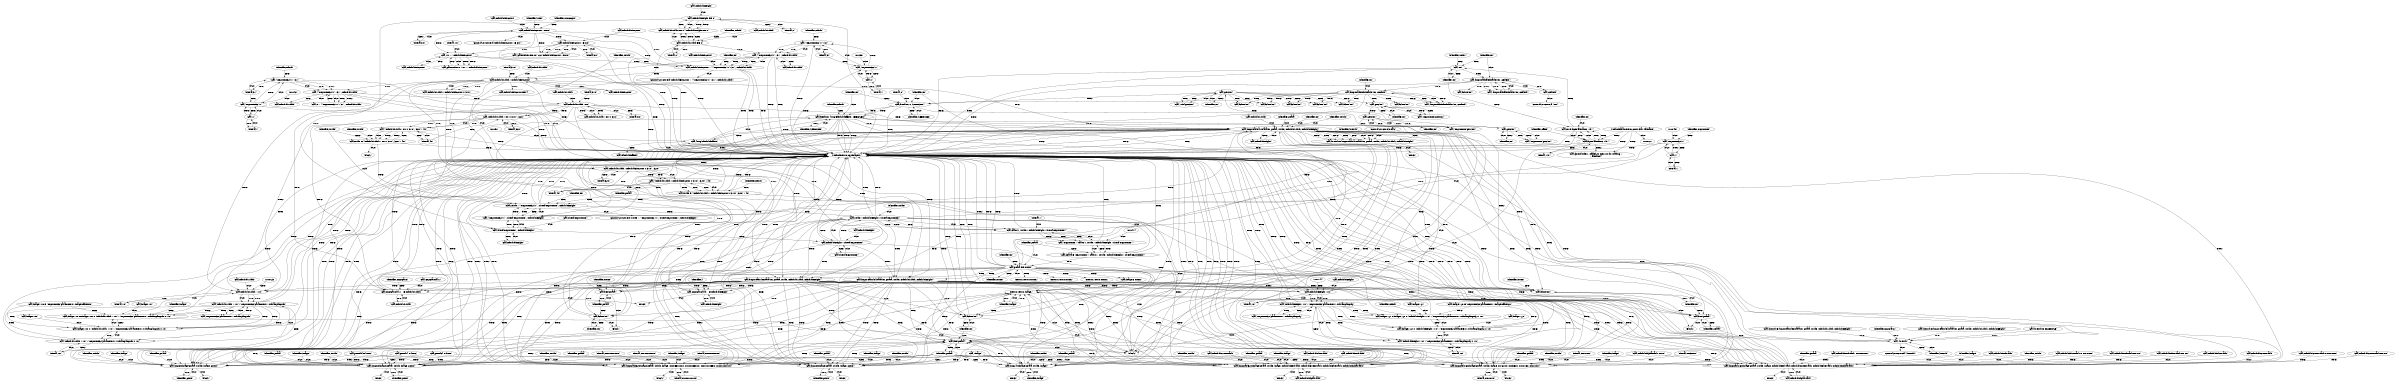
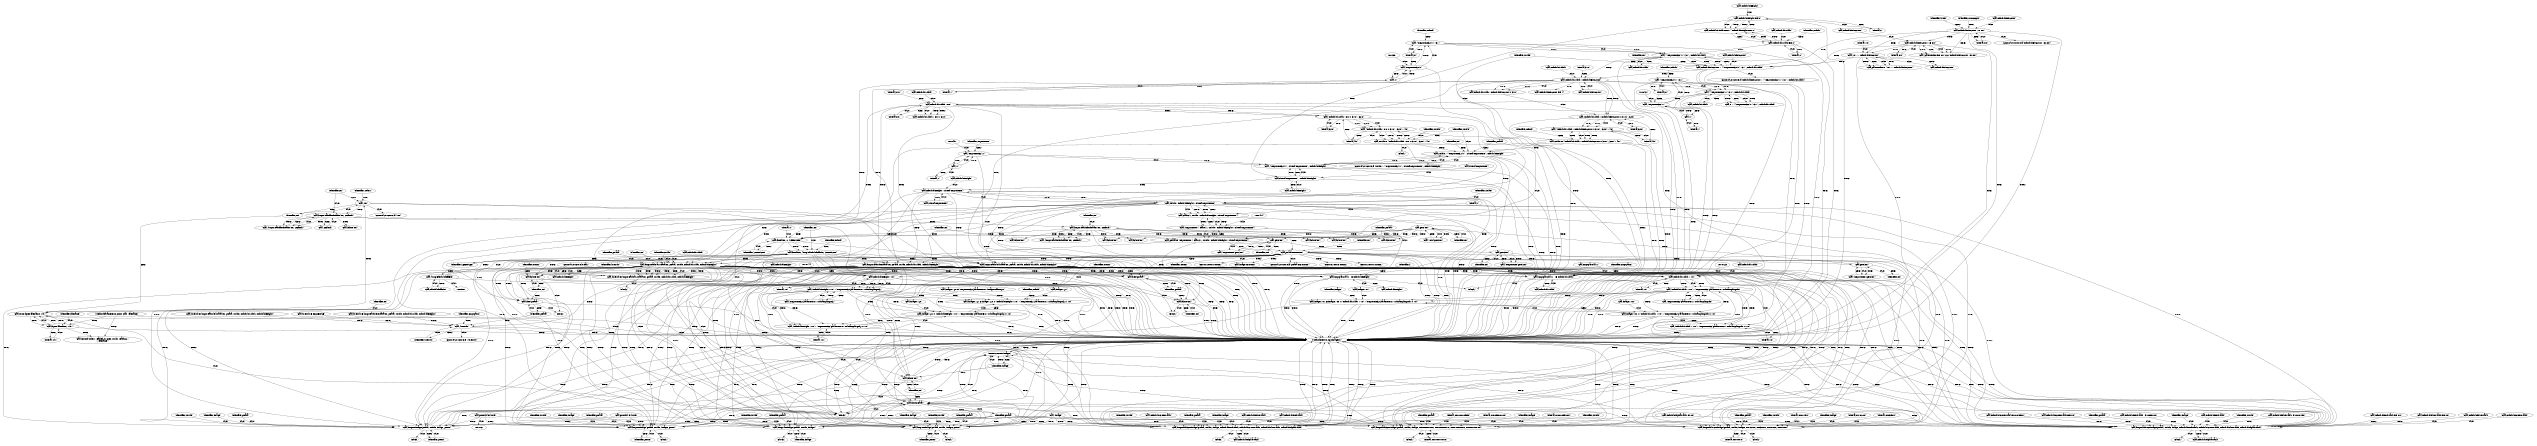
edge "(Call,&File_h)" -> "(ControlStructure,if (!IN))": now "(Call,!IN)" -> "(ControlStructure,if (!IN))"
edge "(Call,bmp_read_file_header(IN, &File_h))" -> "(MethodReturn,opj_image_t*)": label "DDG: " -> "AST: "
edge "(Call,Info_h.biWidth * Info_h.biBitCount + 31U)" -> "(Call,(Info_h.biWidth * Info_h.biBitCount + 31U) / 32U)": label "DDG: " -> "AST: "
edge "(Call,Info_h.biWidth * 8U)" -> "(MethodReturn,opj_image_t*)": label "DDG: " -> "AST: "
node "(Identifier,offset)": label "(Identifier,offset)" -> "(Identifier,filename)"
edge "(MethodParameterIn,const char *filename)" -> "1000121": now "(Call,pLUT[2] = lut_B)" -> "1000121"
edge "1000501" -> "(Call,(long)File_h.bfOffBits)": reversed
edge "(MethodReturn,opj_image_t*)" -> "(Call,(Info_h.biWidth * Info_h.biBitCount + 31U) / 32U)": reversed
edge "(Call,stride * Info_h.biHeight * sizeof(OPJ_UINT8))" -> "(Call,bmp24toimage(pData, stride, image))": added, label "DDG:"
node "(ControlStructure,if (pData == NULL))": added
edge "1000723" -> "(Call,Info_h.biWidth  - 1U)": label "CFG: " -> "AST: "
edge "(Call,image = NULL)" -> "(Return,return image;)": removed, label "DDG:"
node "(Call,image->x0 = (OPJ_UINT32)parameters->image_offset_x0)": removed
node "(Call,pLUT[1] = lut_G)": removed
node "(Literal,0x7C00U)": added
